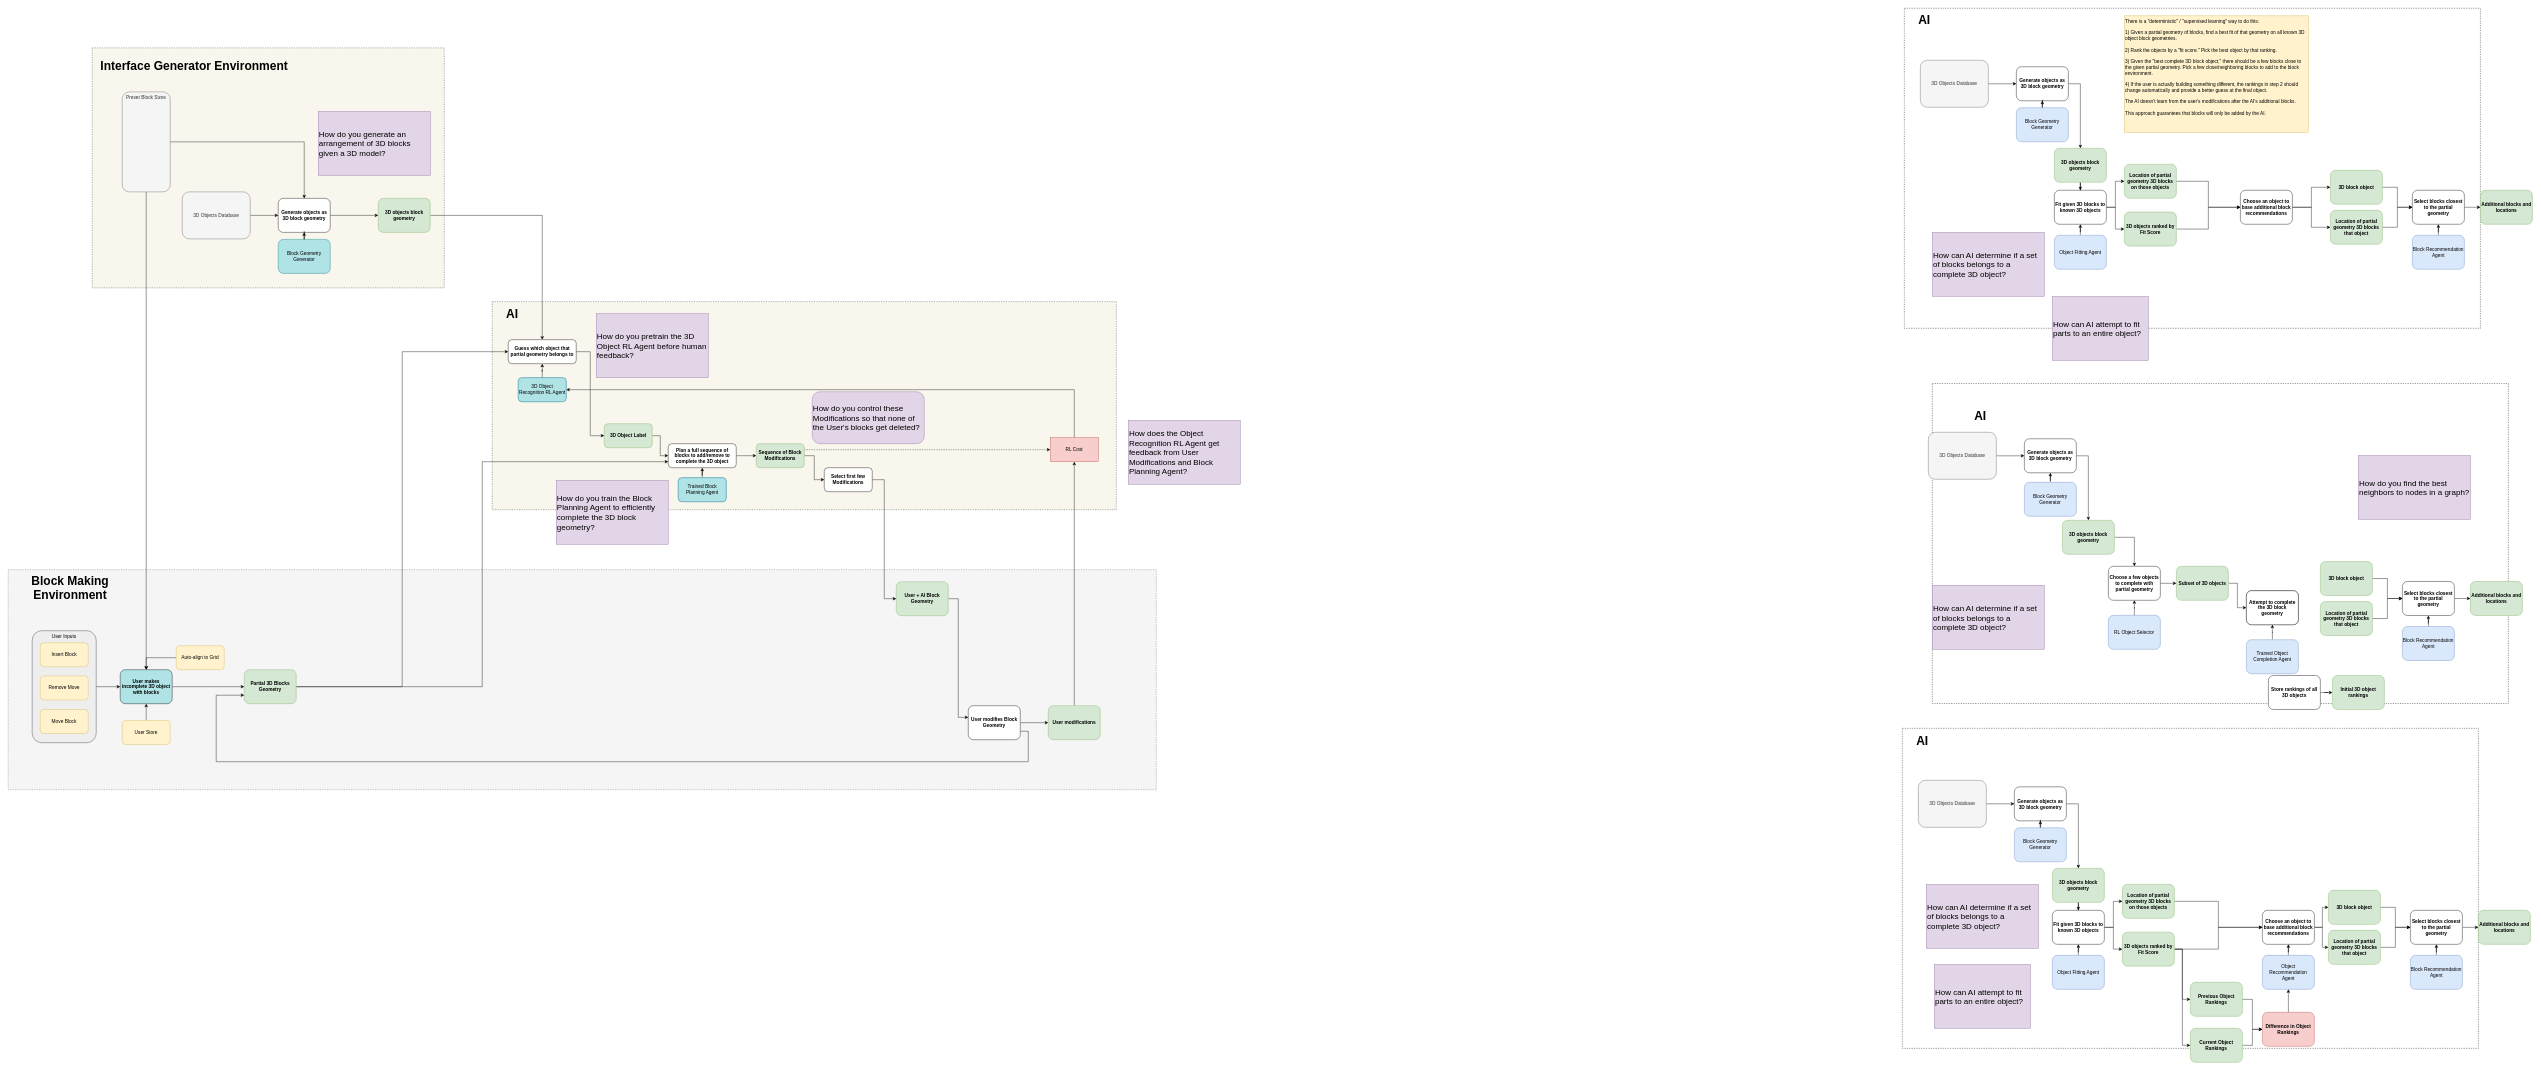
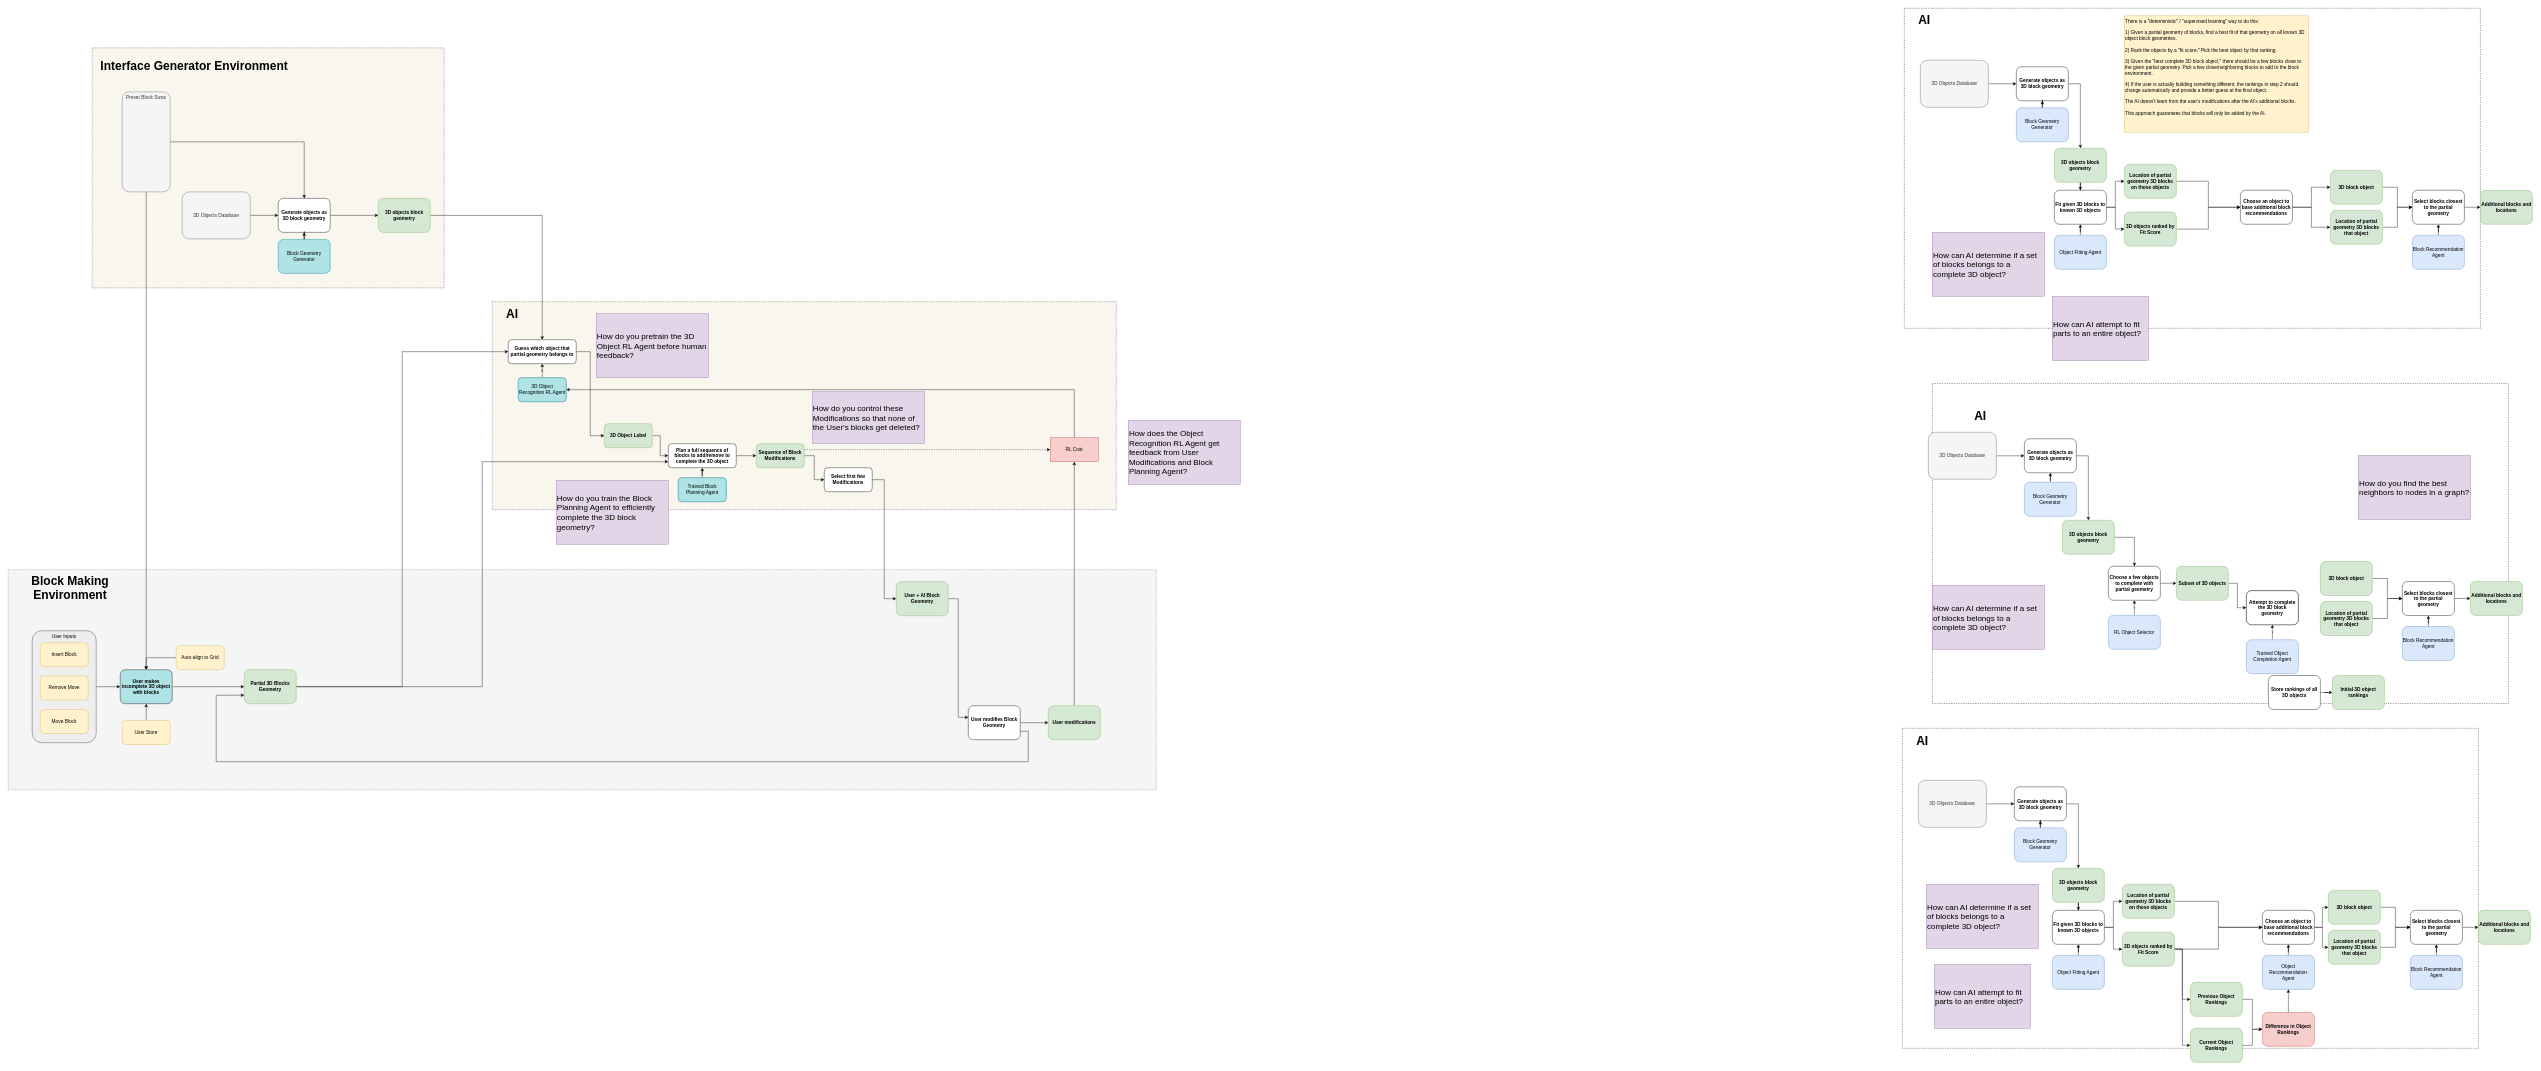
node "How do you generate an arrangement of 3D blocks given a 3D model?": removed
node "How do you control these Modifications so that none of the User's blocks get deleted?": shape rounded rectangle -> rectangle
